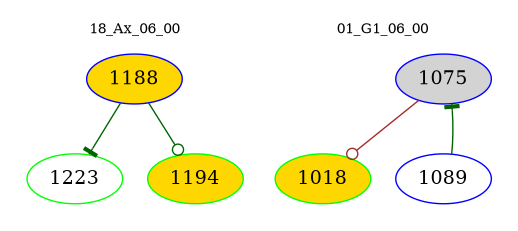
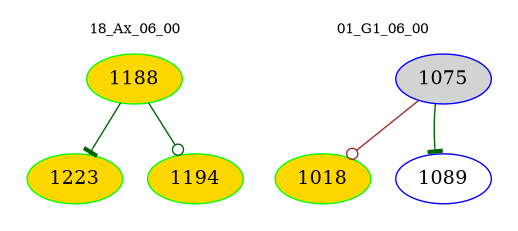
node "1188": color blue -> green
edge "1089" -> "1075": reversed
node "1223": fillcolor white -> gold
